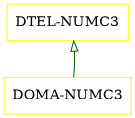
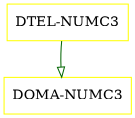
edge "DOMA-NUMC3" -> "DTEL-NUMC3": reversed
